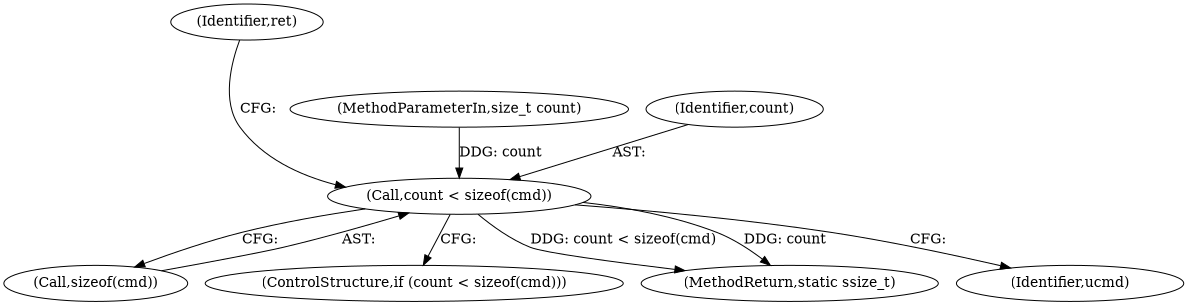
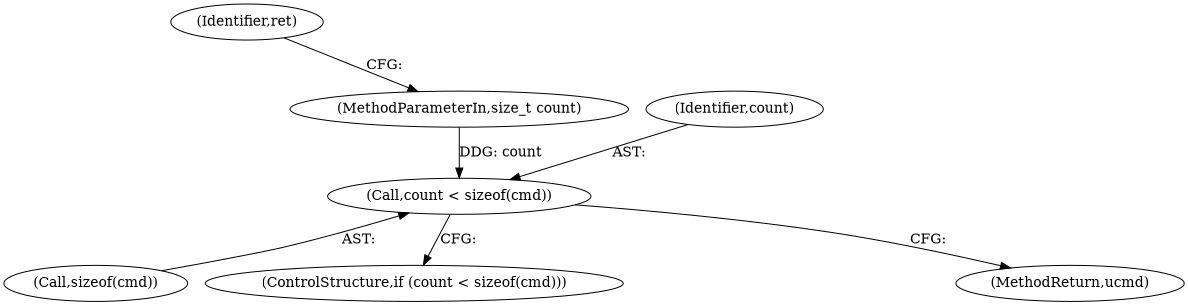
edge "(Identifier,ret)" -> "(Call,count < sizeof(cmd))": now "(Identifier,ret)" -> "(MethodParameterIn,size_t count)"
edge "(Call,count < sizeof(cmd))" -> "(Call,sizeof(cmd))": removed, label "CFG:"
node "(MethodReturn,static ssize_t)": removed
node "(Identifier,ucmd)": label "(Identifier,ucmd)" -> "(MethodReturn,ucmd)"
